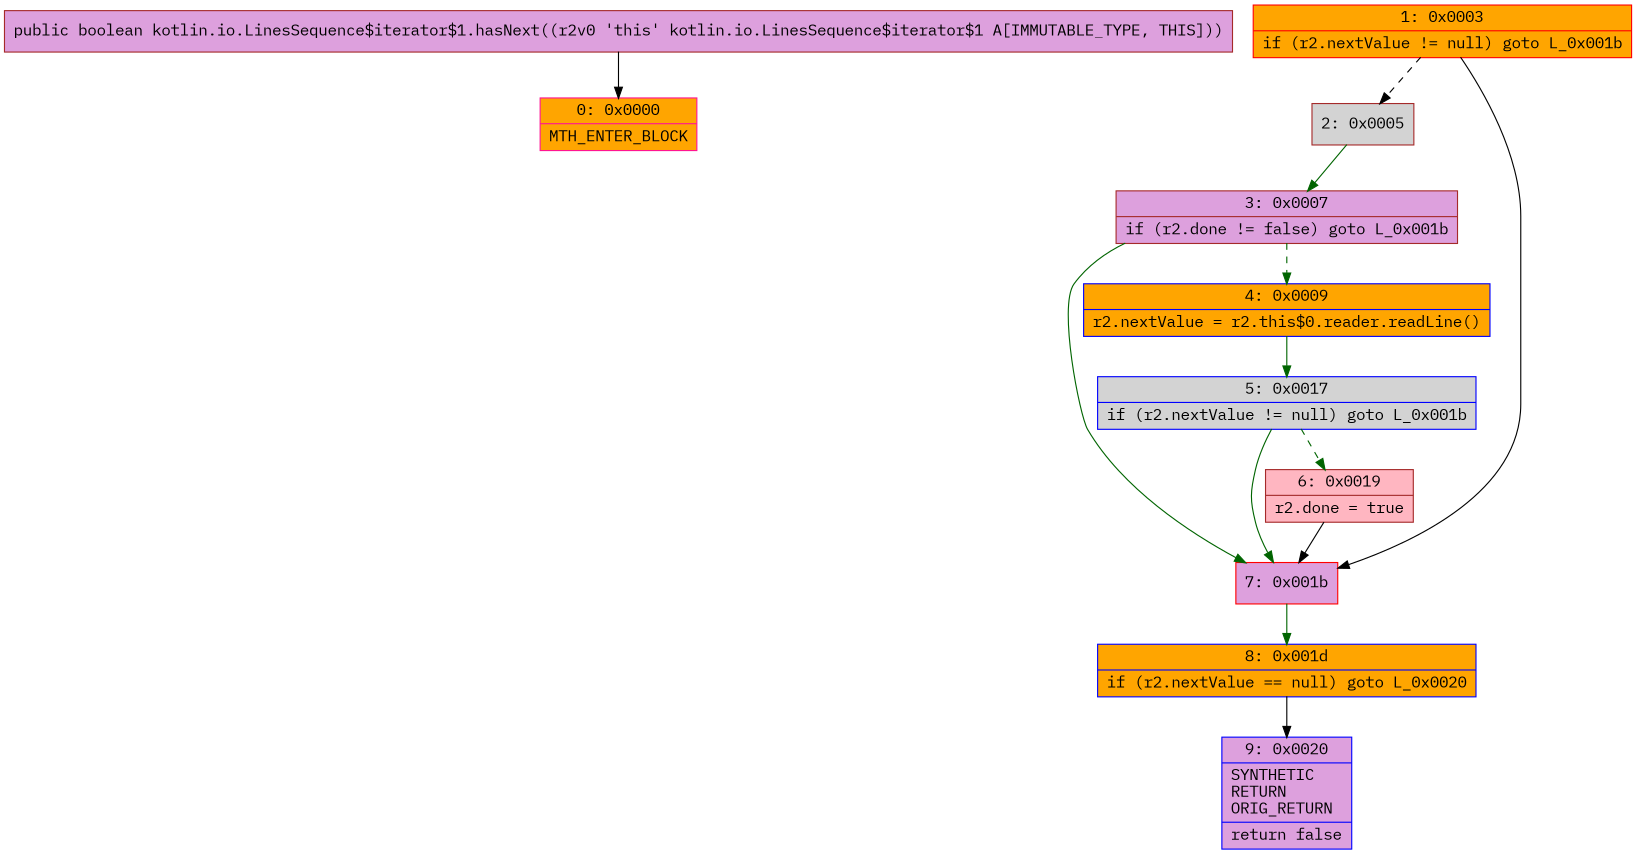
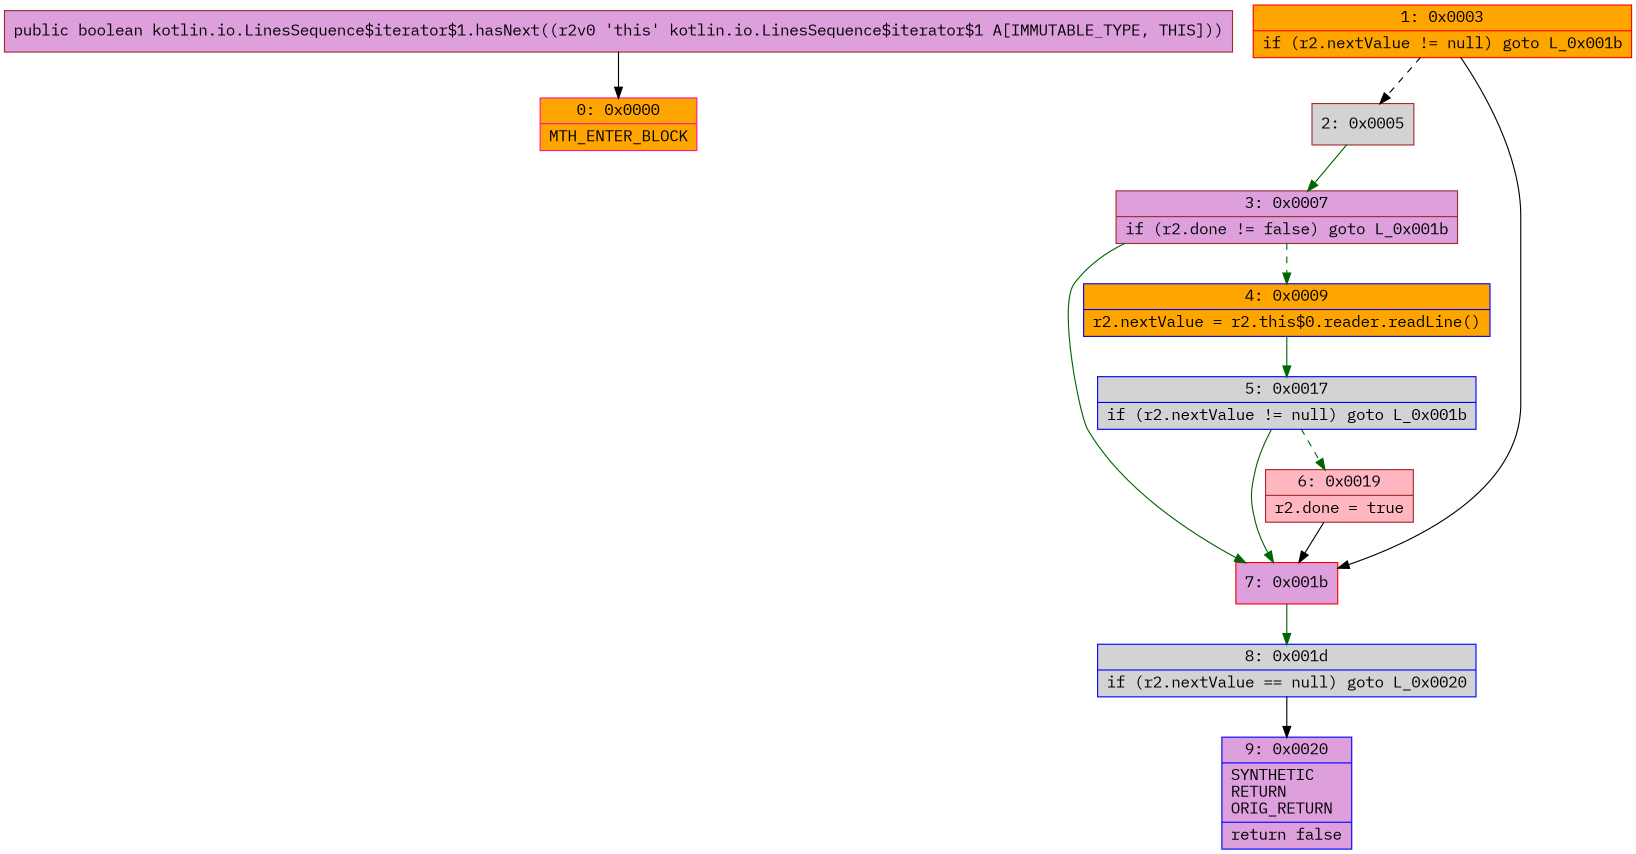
node "8: 0x001d": fillcolor orange -> lightgrey
